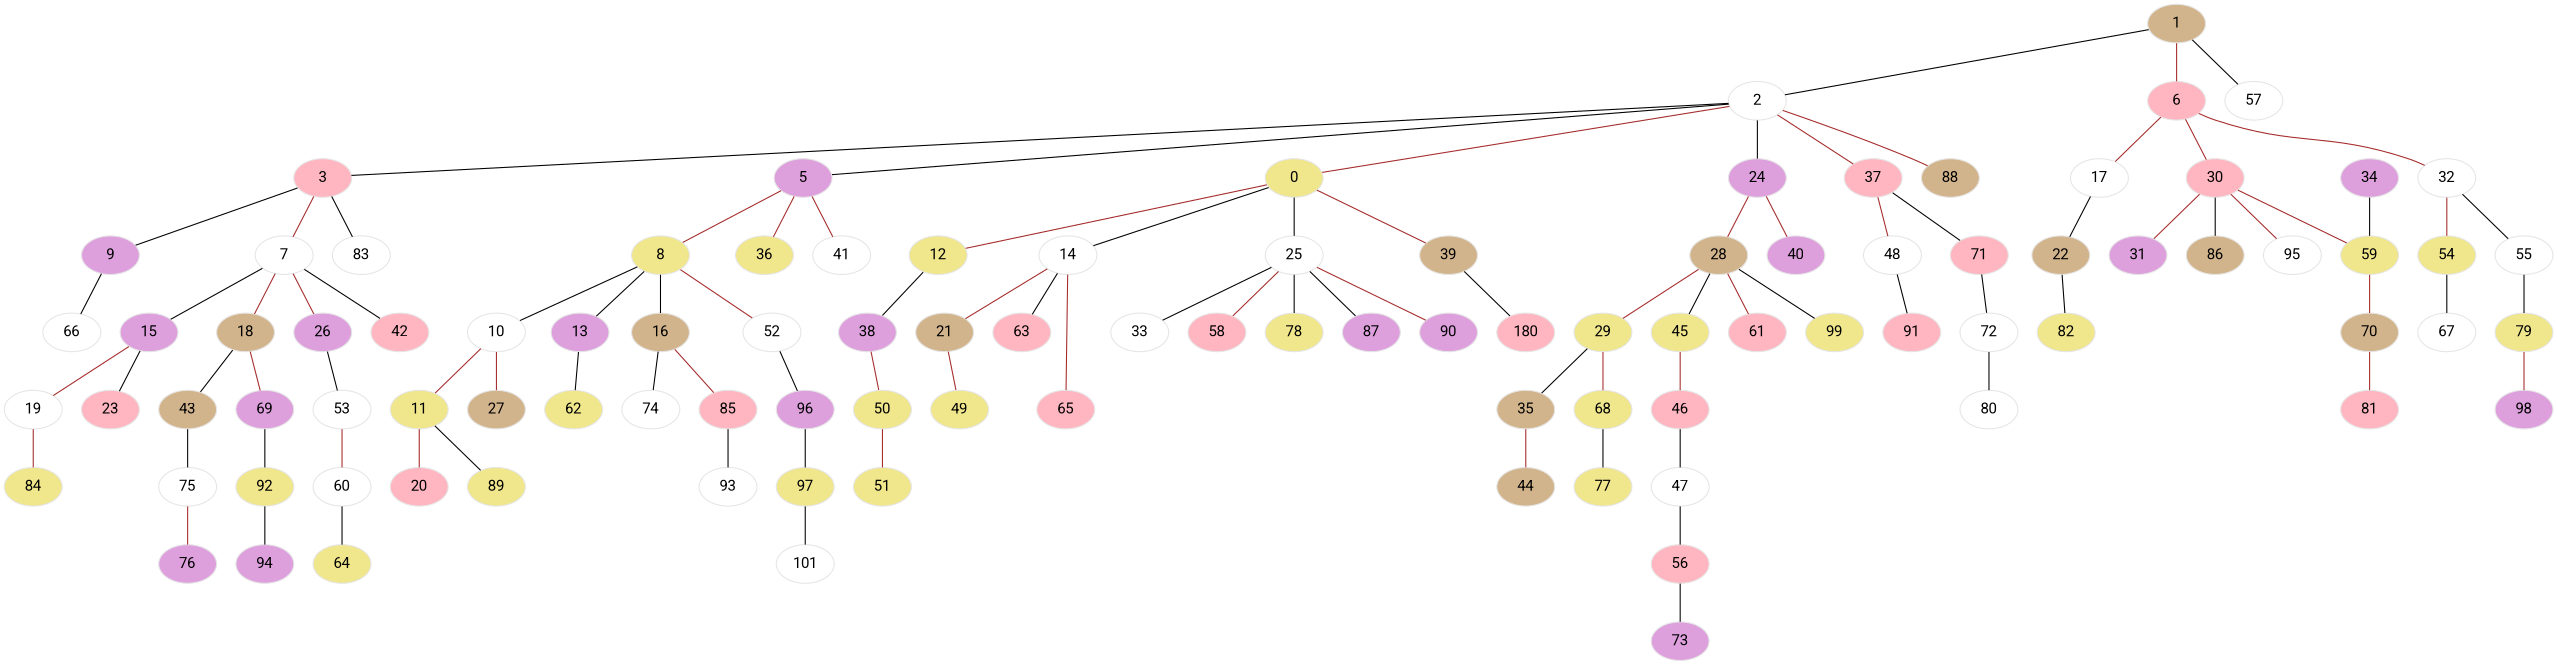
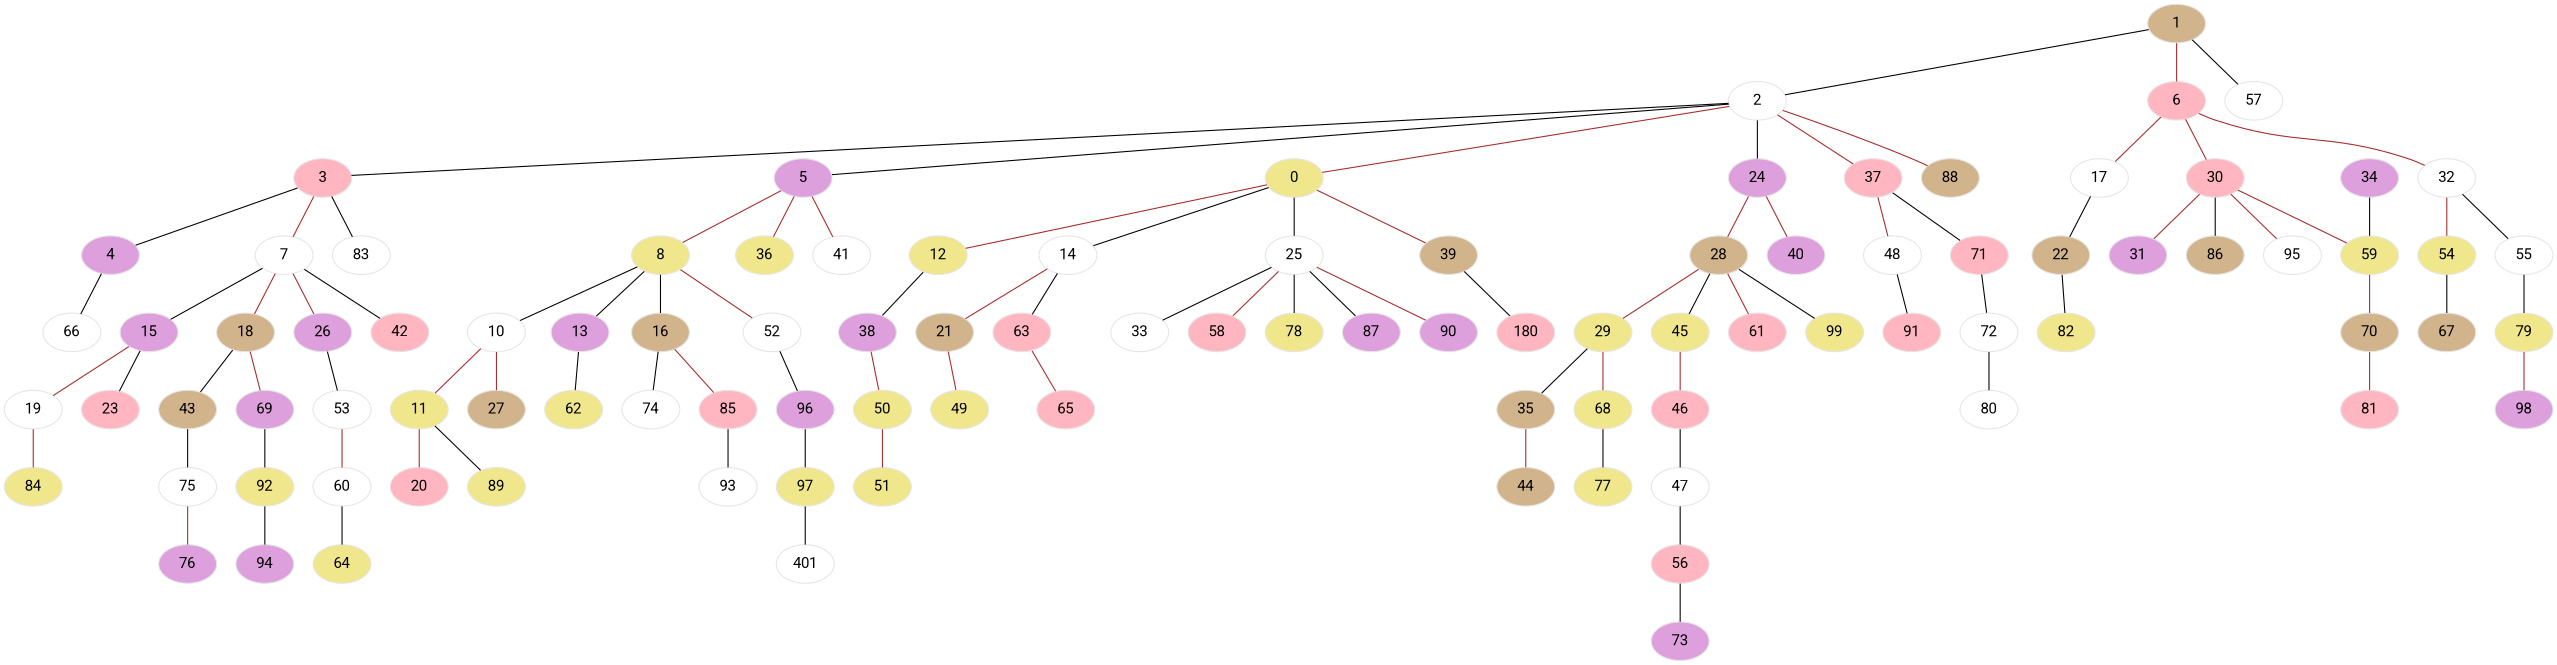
node "9": label "9" -> "4"
edge "14" -- "65": now "63" -- "65"
node "67": fillcolor white -> tan
node "101": label "101" -> "401"
